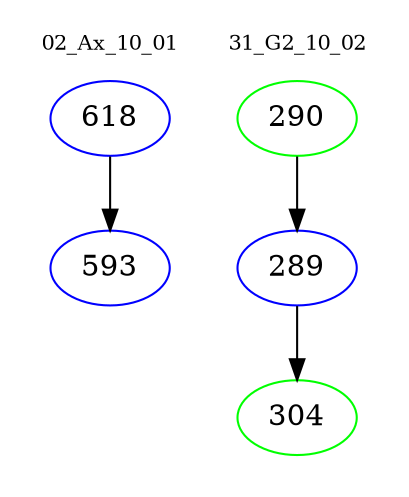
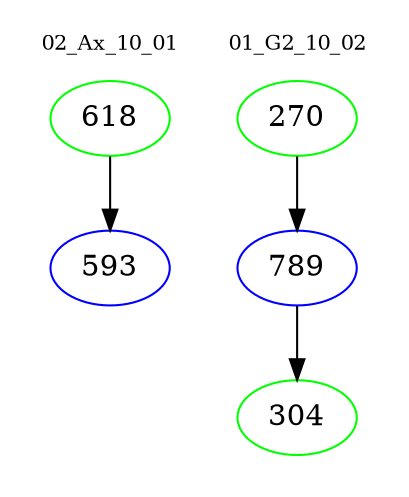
cluster "31_G2_10_02": label "31_G2_10_02" -> "01_G2_10_02"
node "618": color blue -> green
node "290": label "290" -> "270"
node "289": label "289" -> "789"
